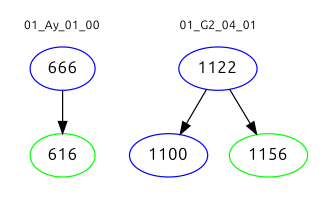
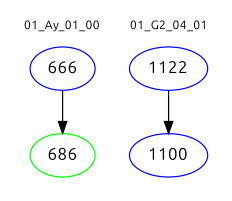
node "616": label "616" -> "686"
node "1156": removed
